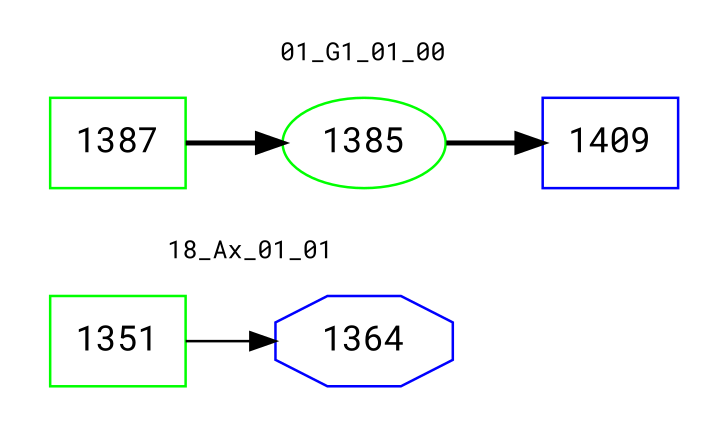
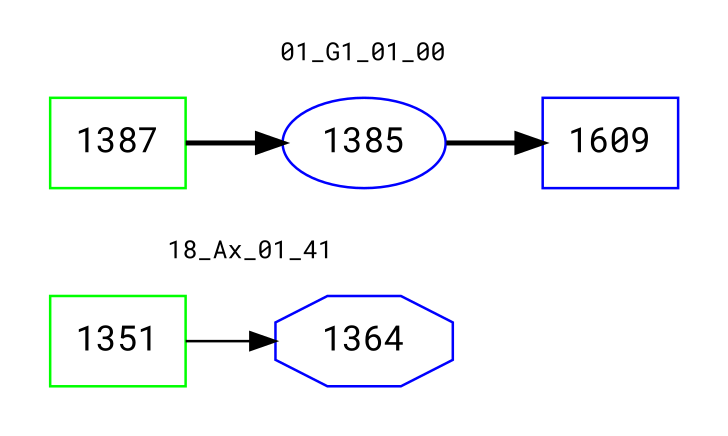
node "1385": color green -> blue
node "1409": label "1409" -> "1609"
cluster "18_Ax_01_01": label "18_Ax_01_01" -> "18_Ax_01_41"
